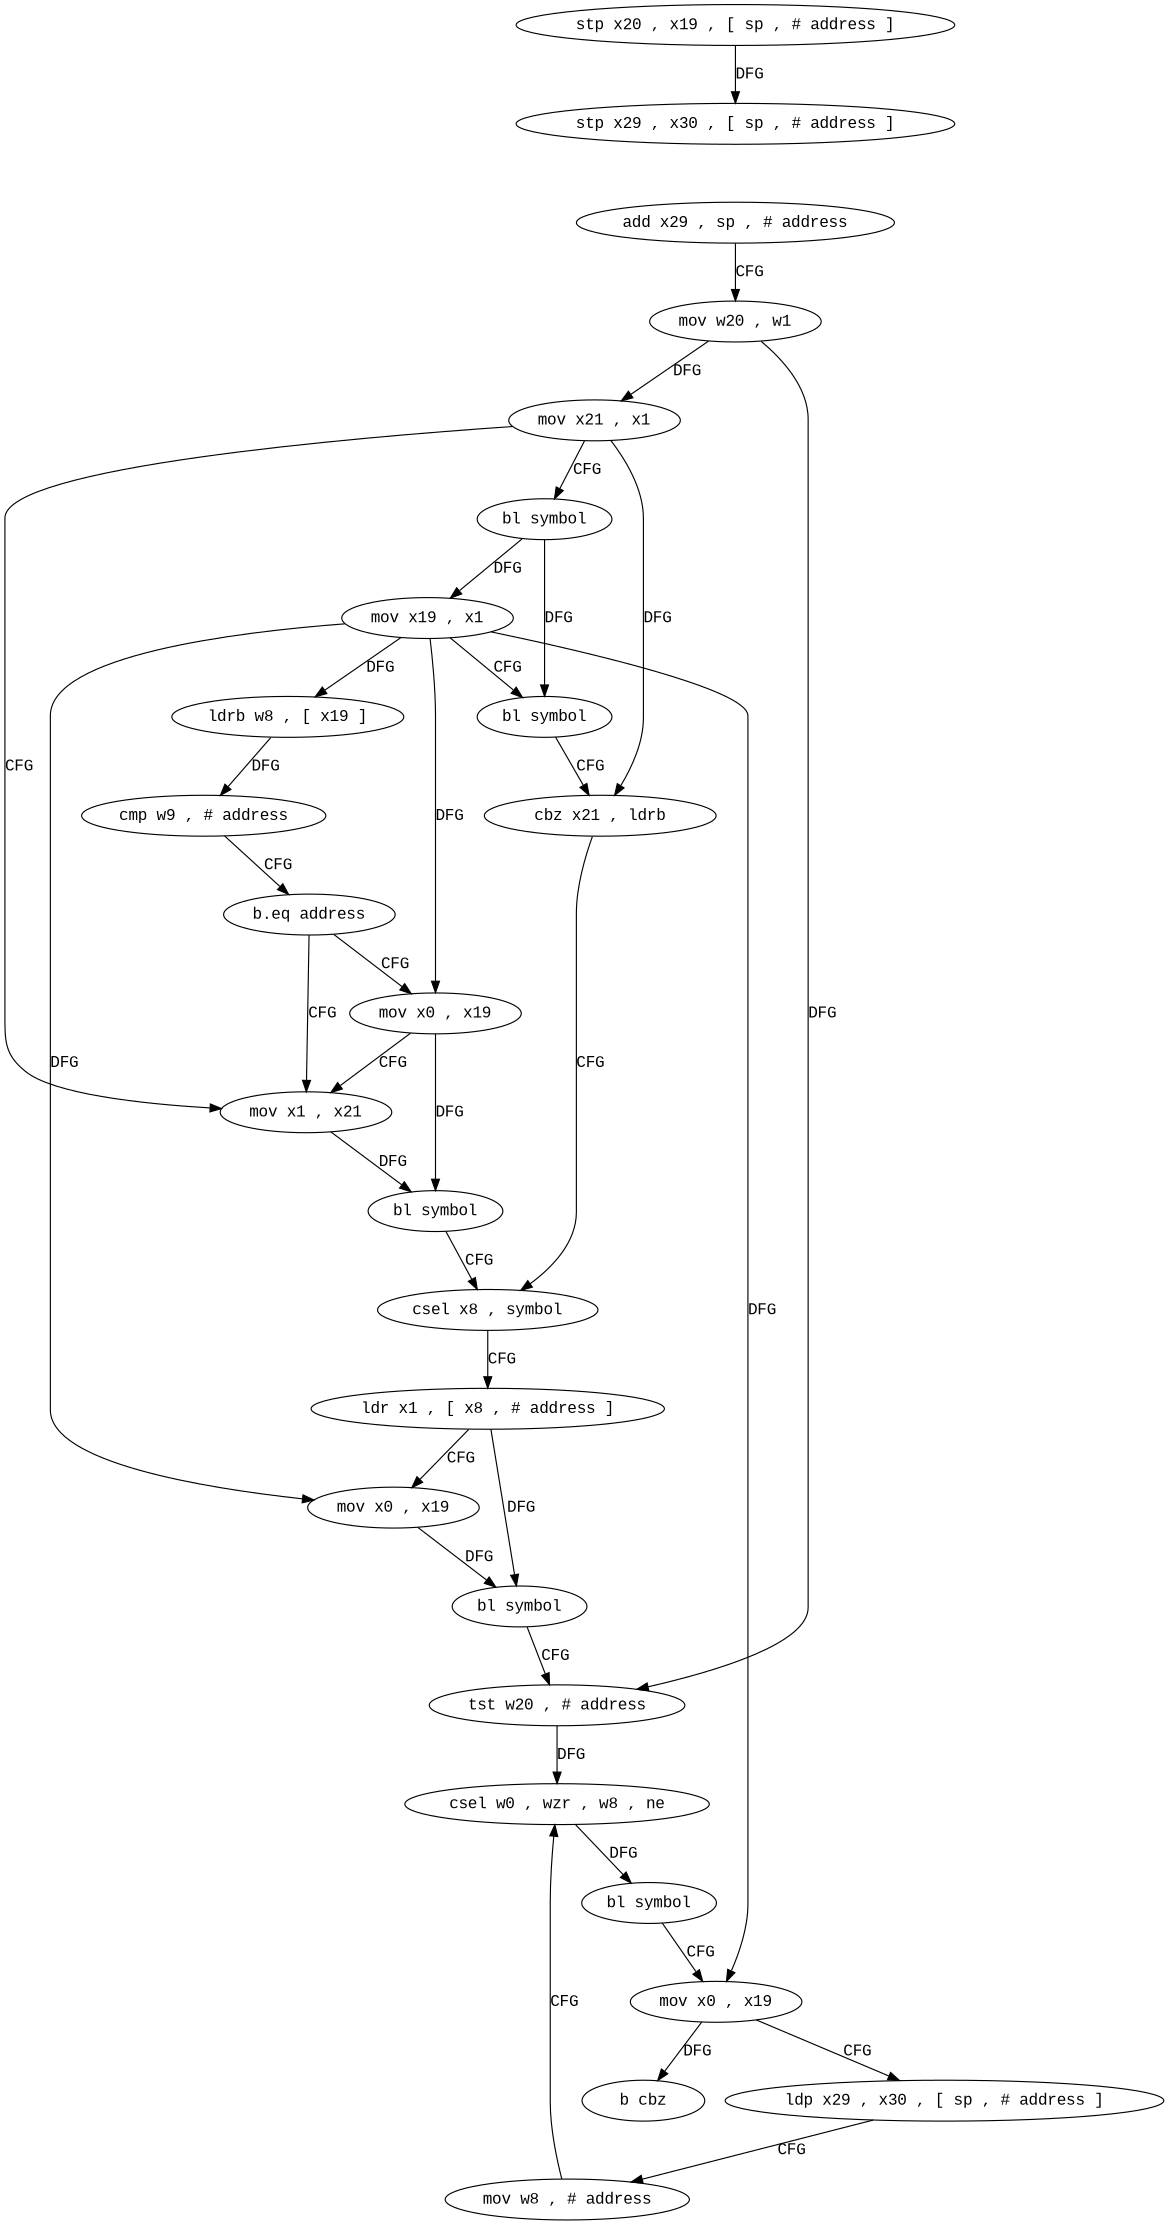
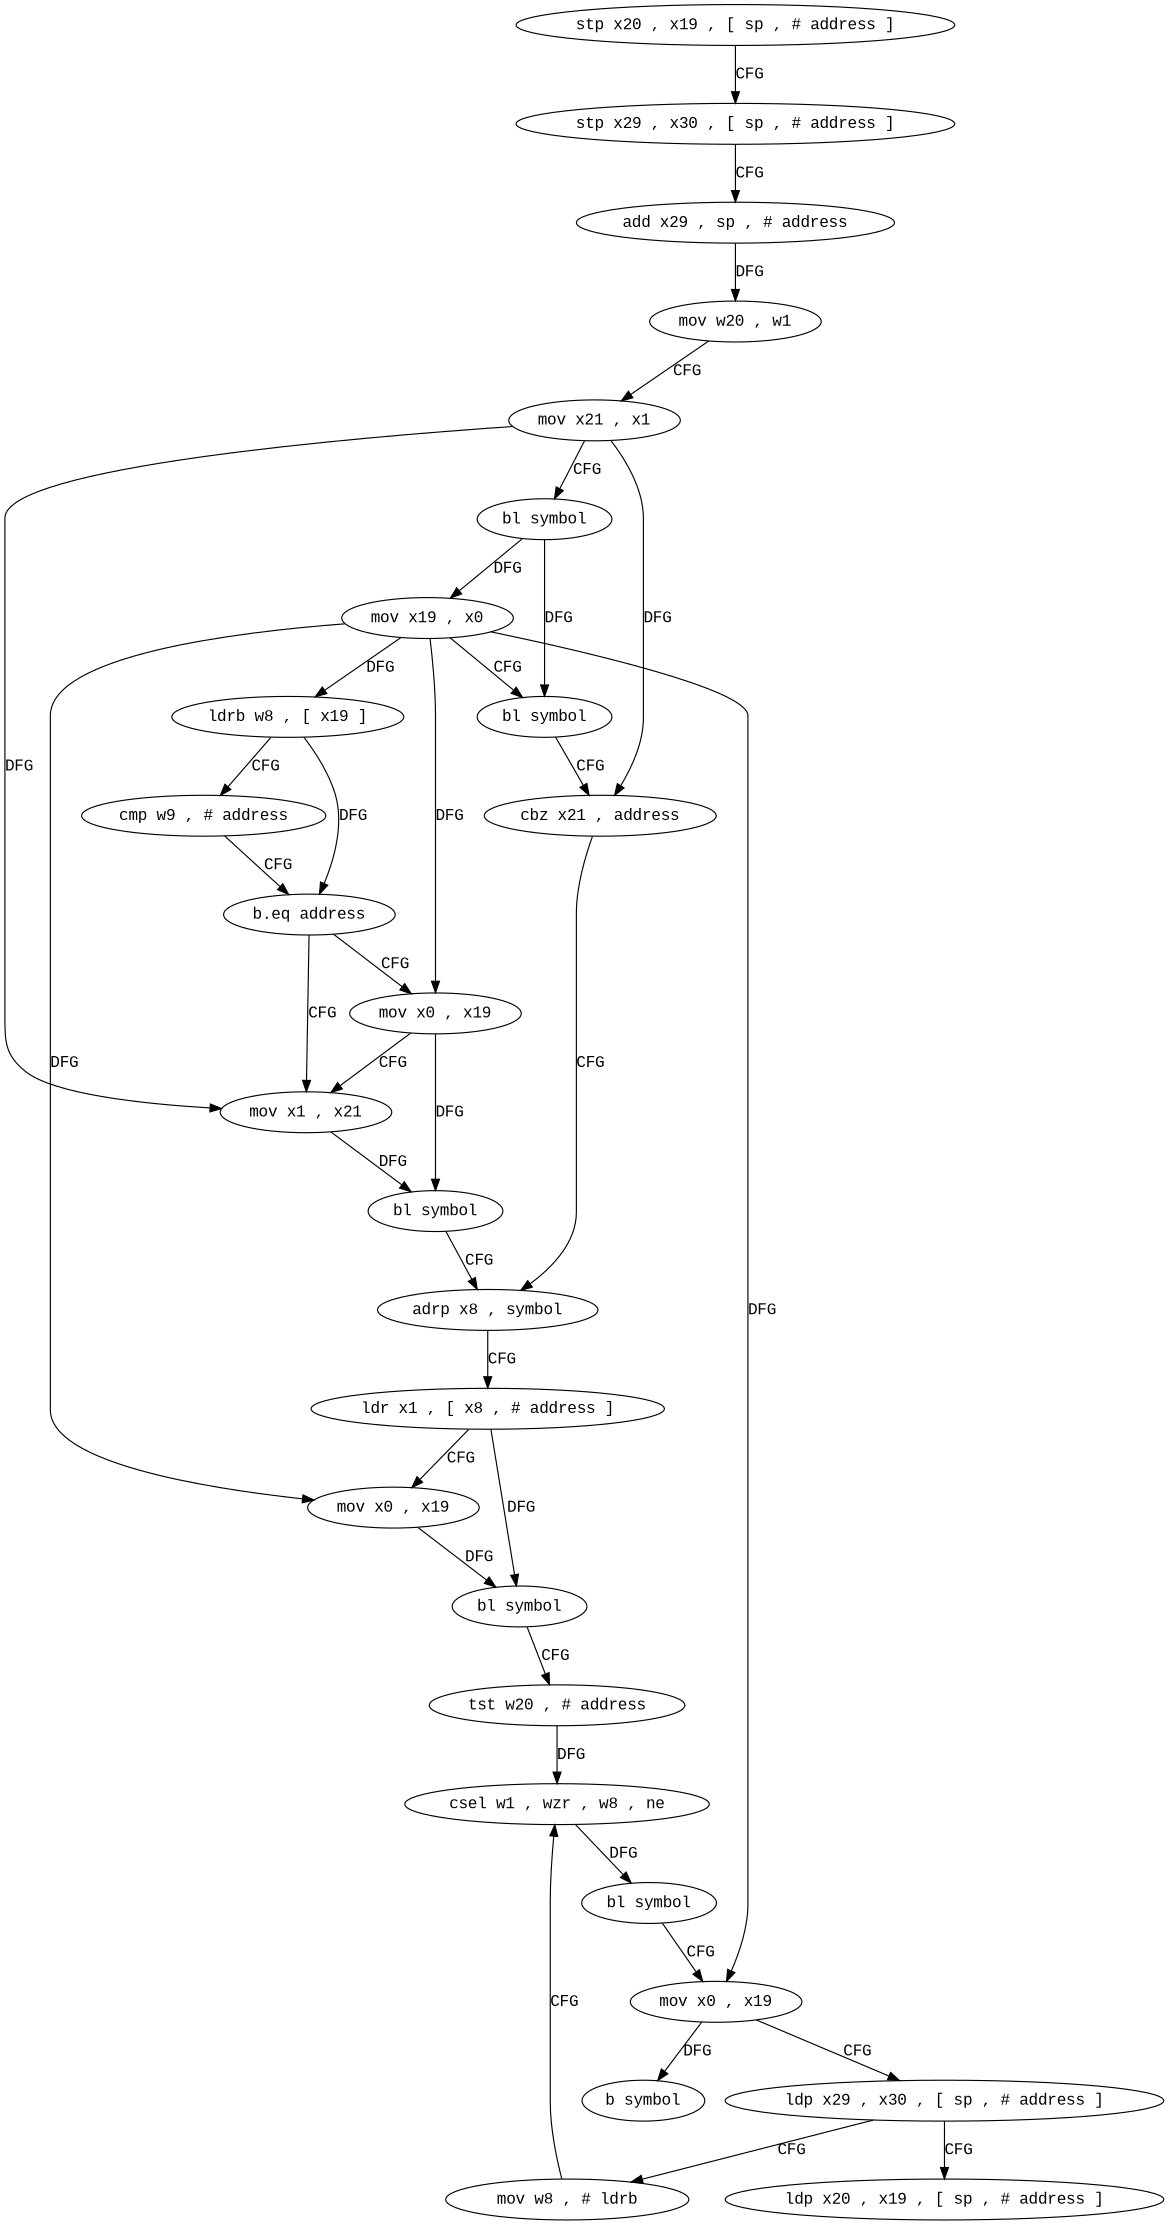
edge "stp x20 , x19 , [ sp , # address ]" -> "stp x29 , x30 , [ sp , # address ]": label "DFG" -> "CFG"
edge "stp x29 , x30 , [ sp , # address ]" -> "add x29 , sp , # address": added, label "CFG"
edge "add x29 , sp , # address" -> "mov w20 , w1": label "CFG" -> "DFG"
edge "mov w20 , w1" -> "mov x21 , x1": label "DFG" -> "CFG"
node "mov x19 , x1": label "mov x19 , x1" -> "mov x19 , x0"
edge "mov x21 , x1" -> "mov x1 , x21": label "CFG" -> "DFG"
edge "ldrb w8 , [ x19 ]" -> "cmp w9 , # address": label "DFG" -> "CFG"
edge "ldrb w8 , [ x19 ]" -> "b.eq address": added, label "DFG"
node "cbz x21 , ldrb": label "cbz x21 , ldrb" -> "cbz x21 , address"
edge "mov w20 , w1" -> "tst w20 , # address": removed, label "DFG"
node "csel x8 , symbol": label "csel x8 , symbol" -> "adrp x8 , symbol"
node "csel w0 , wzr , w8 , ne": label "csel w0 , wzr , w8 , ne" -> "csel w1 , wzr , w8 , ne"
node "b cbz": label "b cbz" -> "b symbol"
node "mov w8 , # address": label "mov w8 , # address" -> "mov w8 , # ldrb"
node "ldp x20 , x19 , [ sp , # address ]": added
